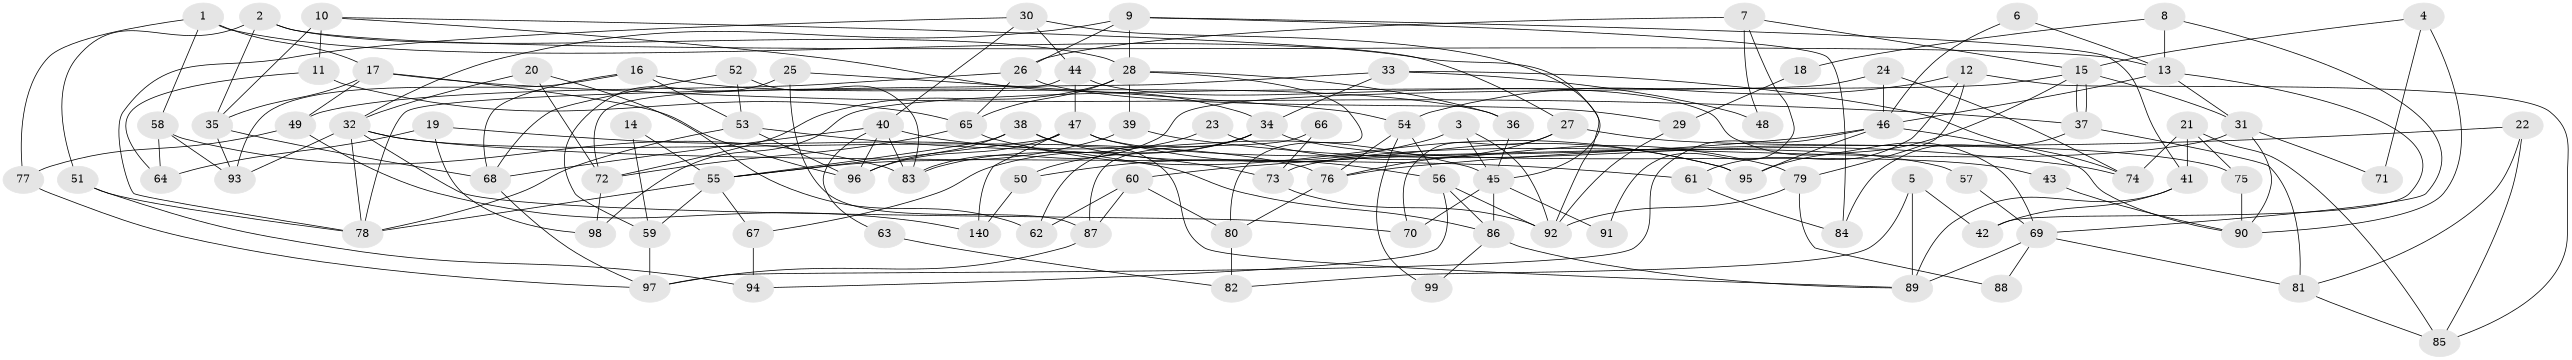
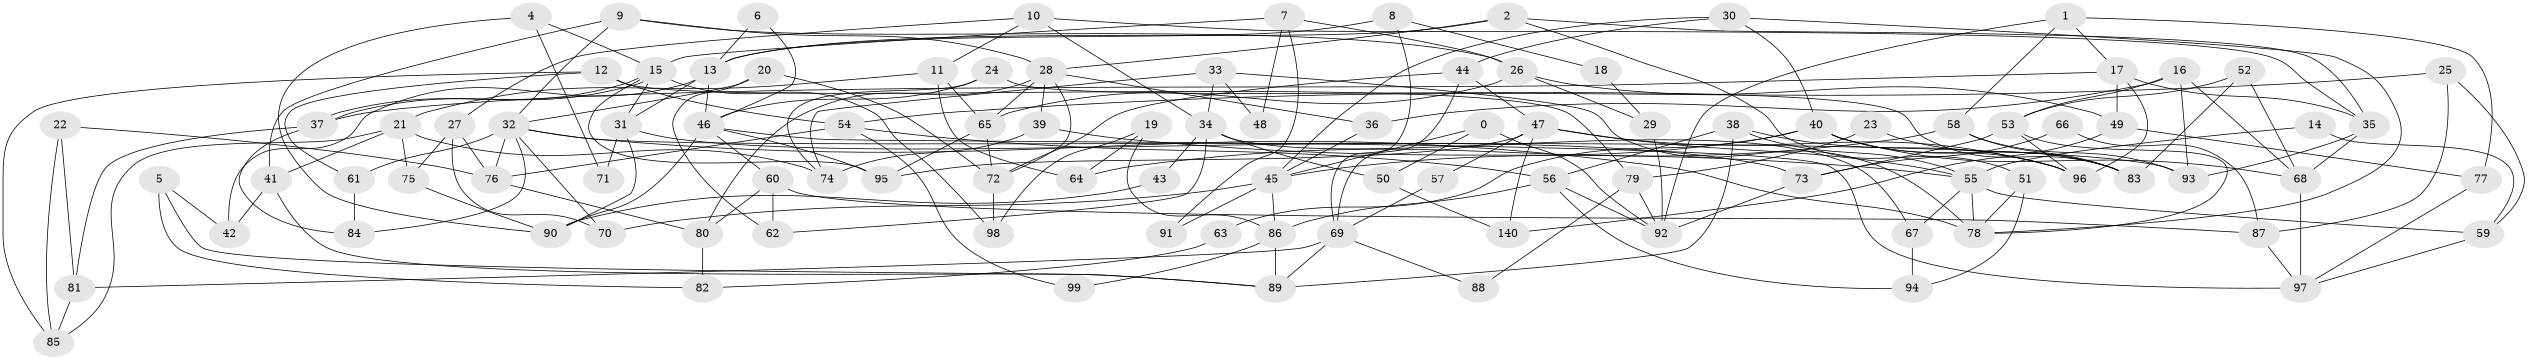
edge "9" -- "84": now "32" -- "84"
edge "11" -- "21": added
node "3": label "3" -> "0"
